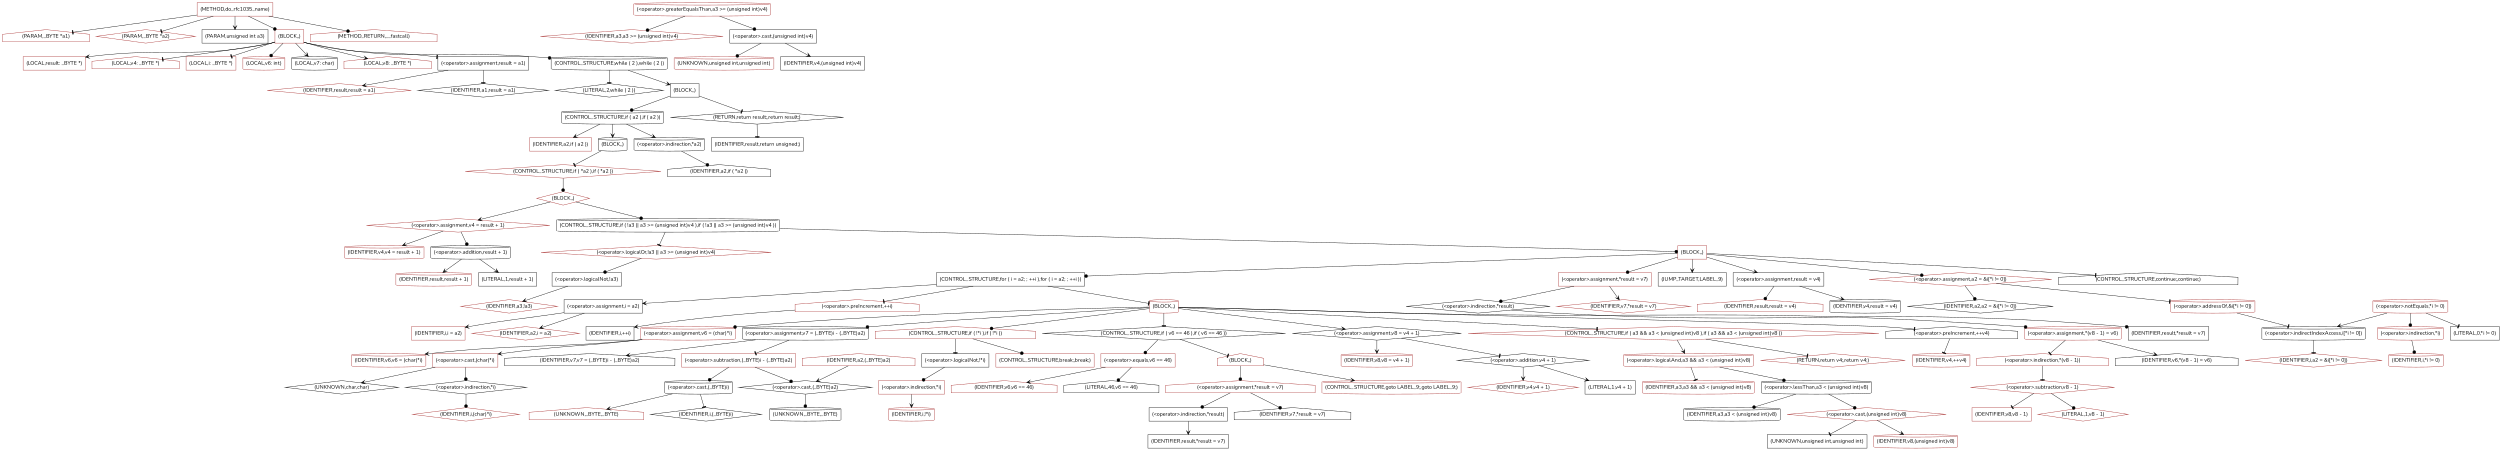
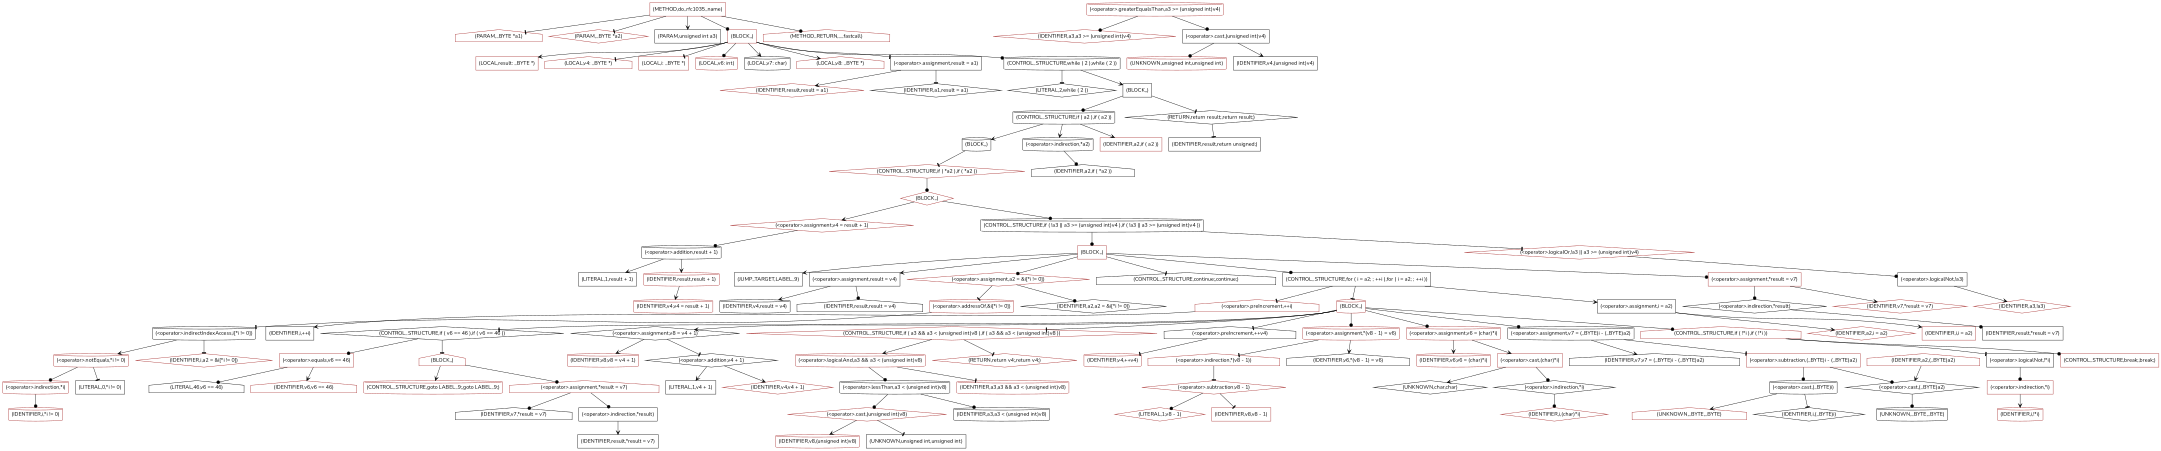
edge "(<operator>.assignment,v4 = result + 1)" -> "(IDENTIFIER,v4,v4 = result + 1)": now "(IDENTIFIER,result,result + 1)" -> "(IDENTIFIER,v4,v4 = result + 1)"
node "(IDENTIFIER,result,result = v4)": color brown -> black
edge "(<operator>.notEquals,*i != 0)" -> "(<operator>.indirectIndexAccess,i[*i != 0])": reversed
